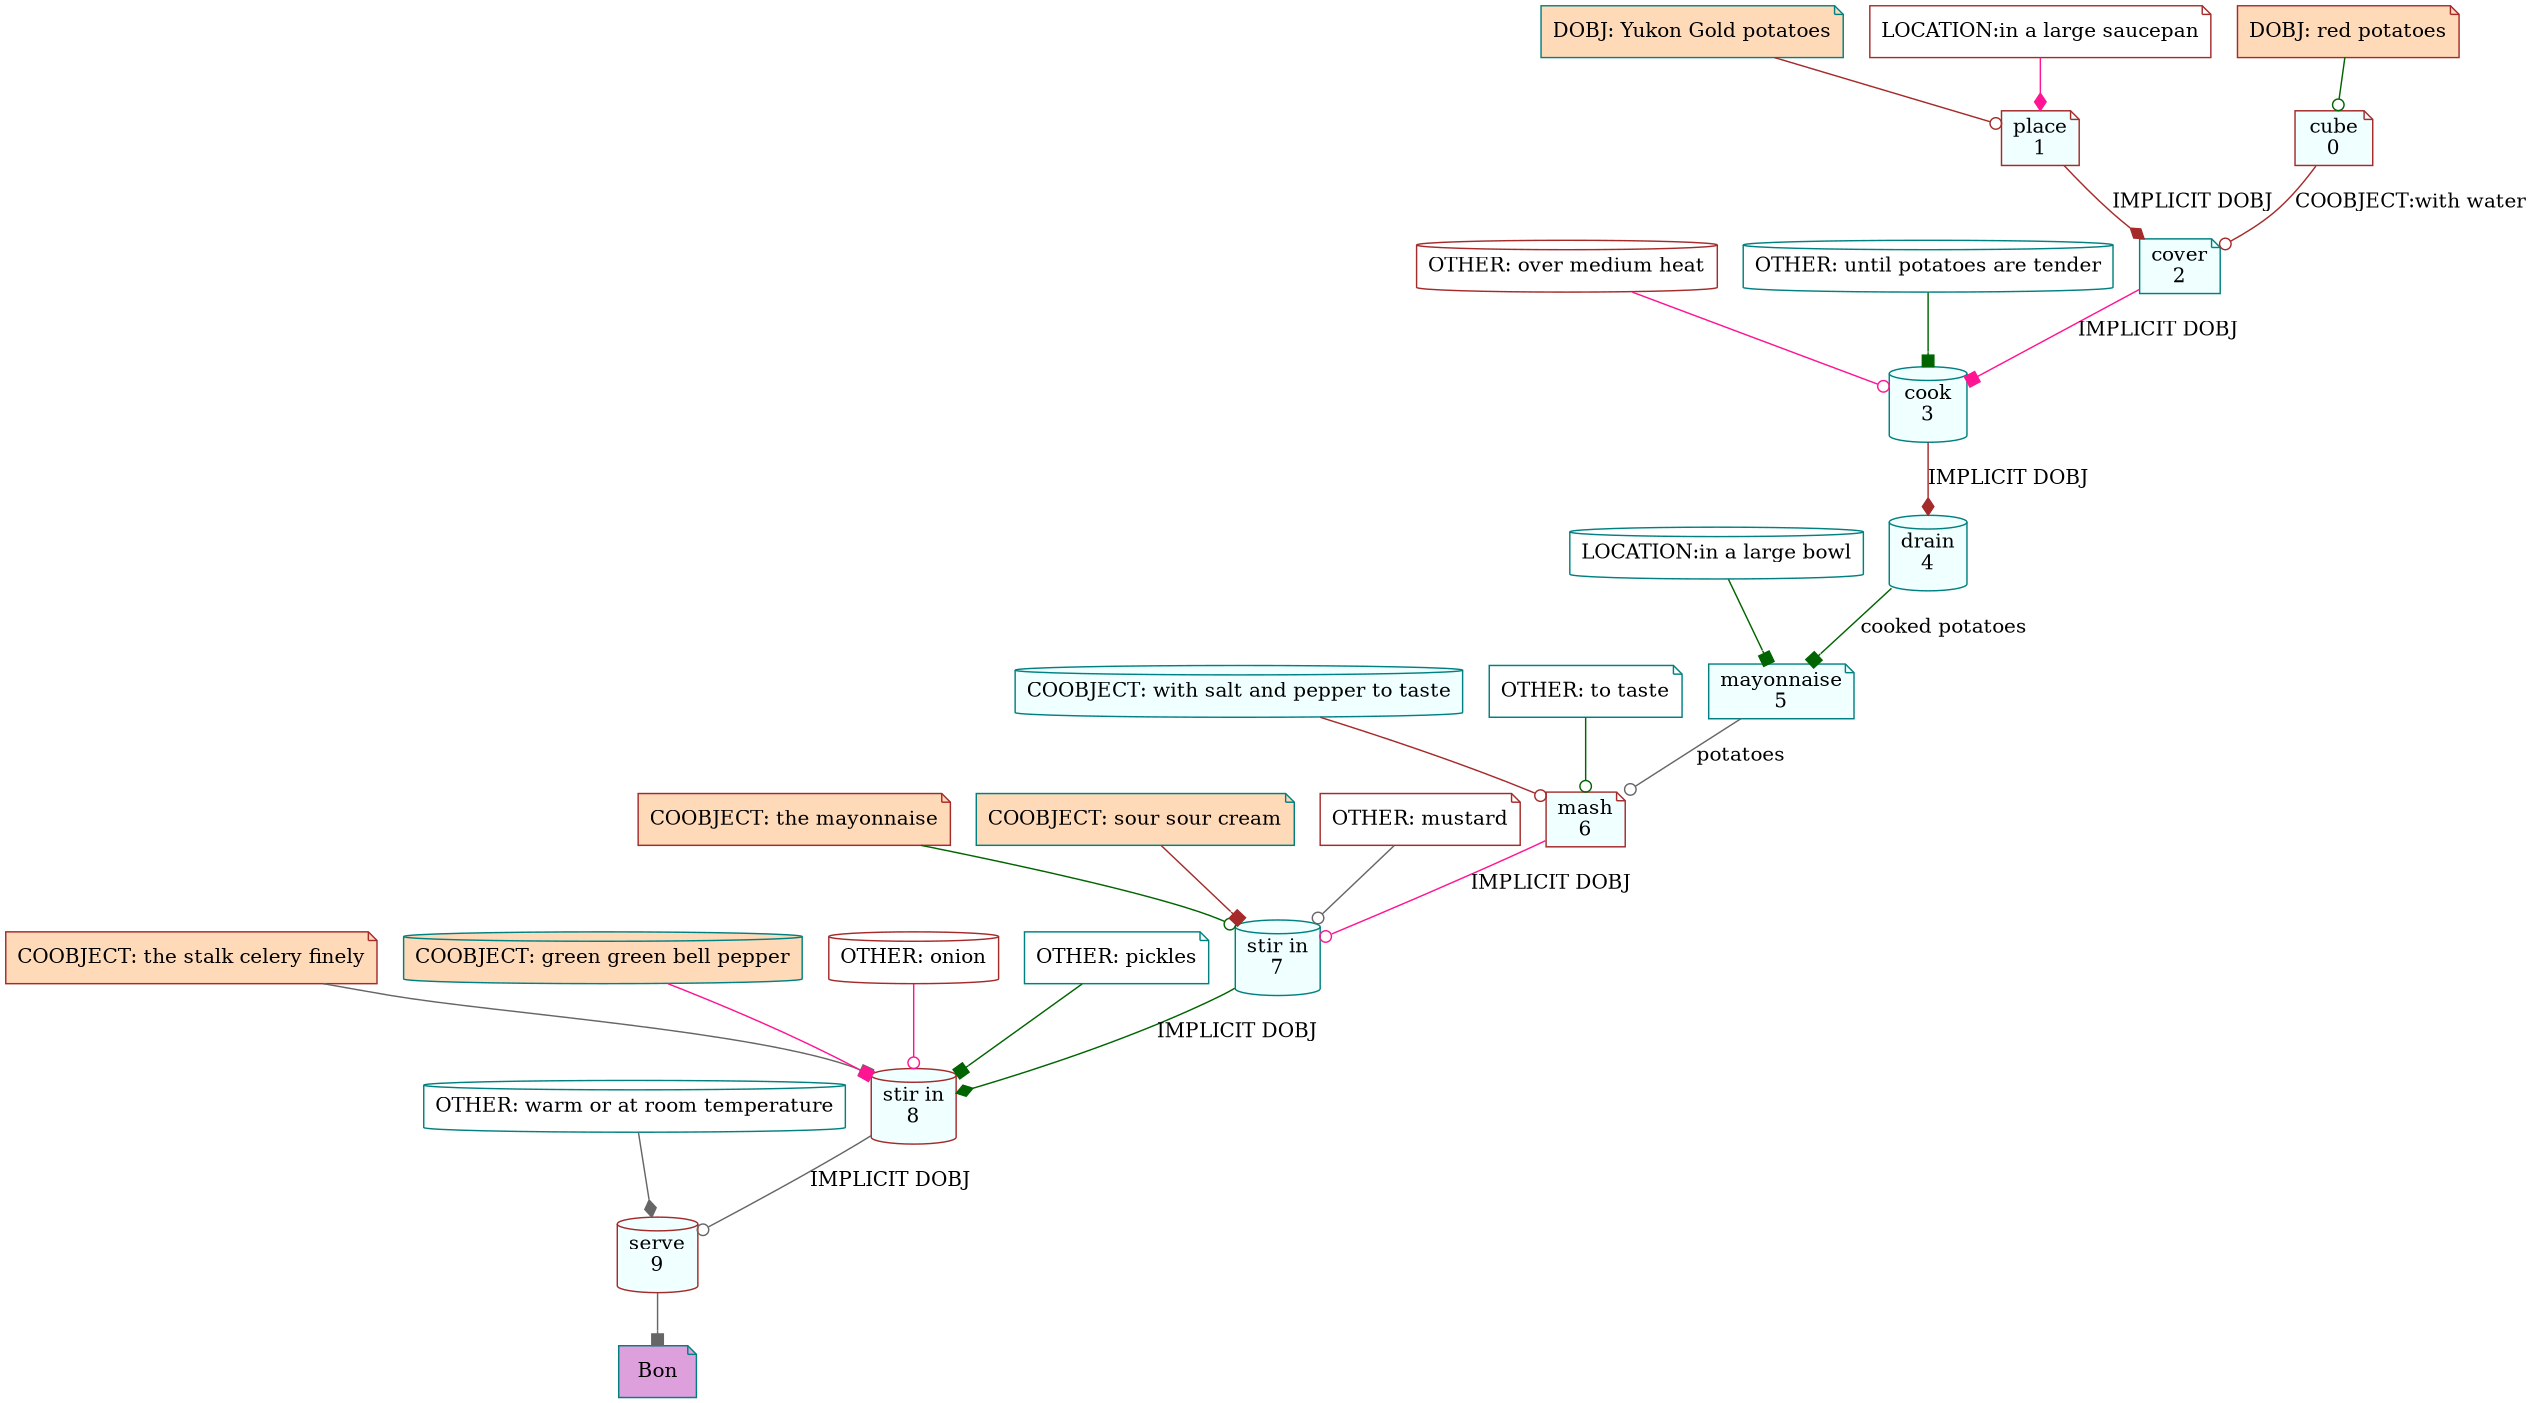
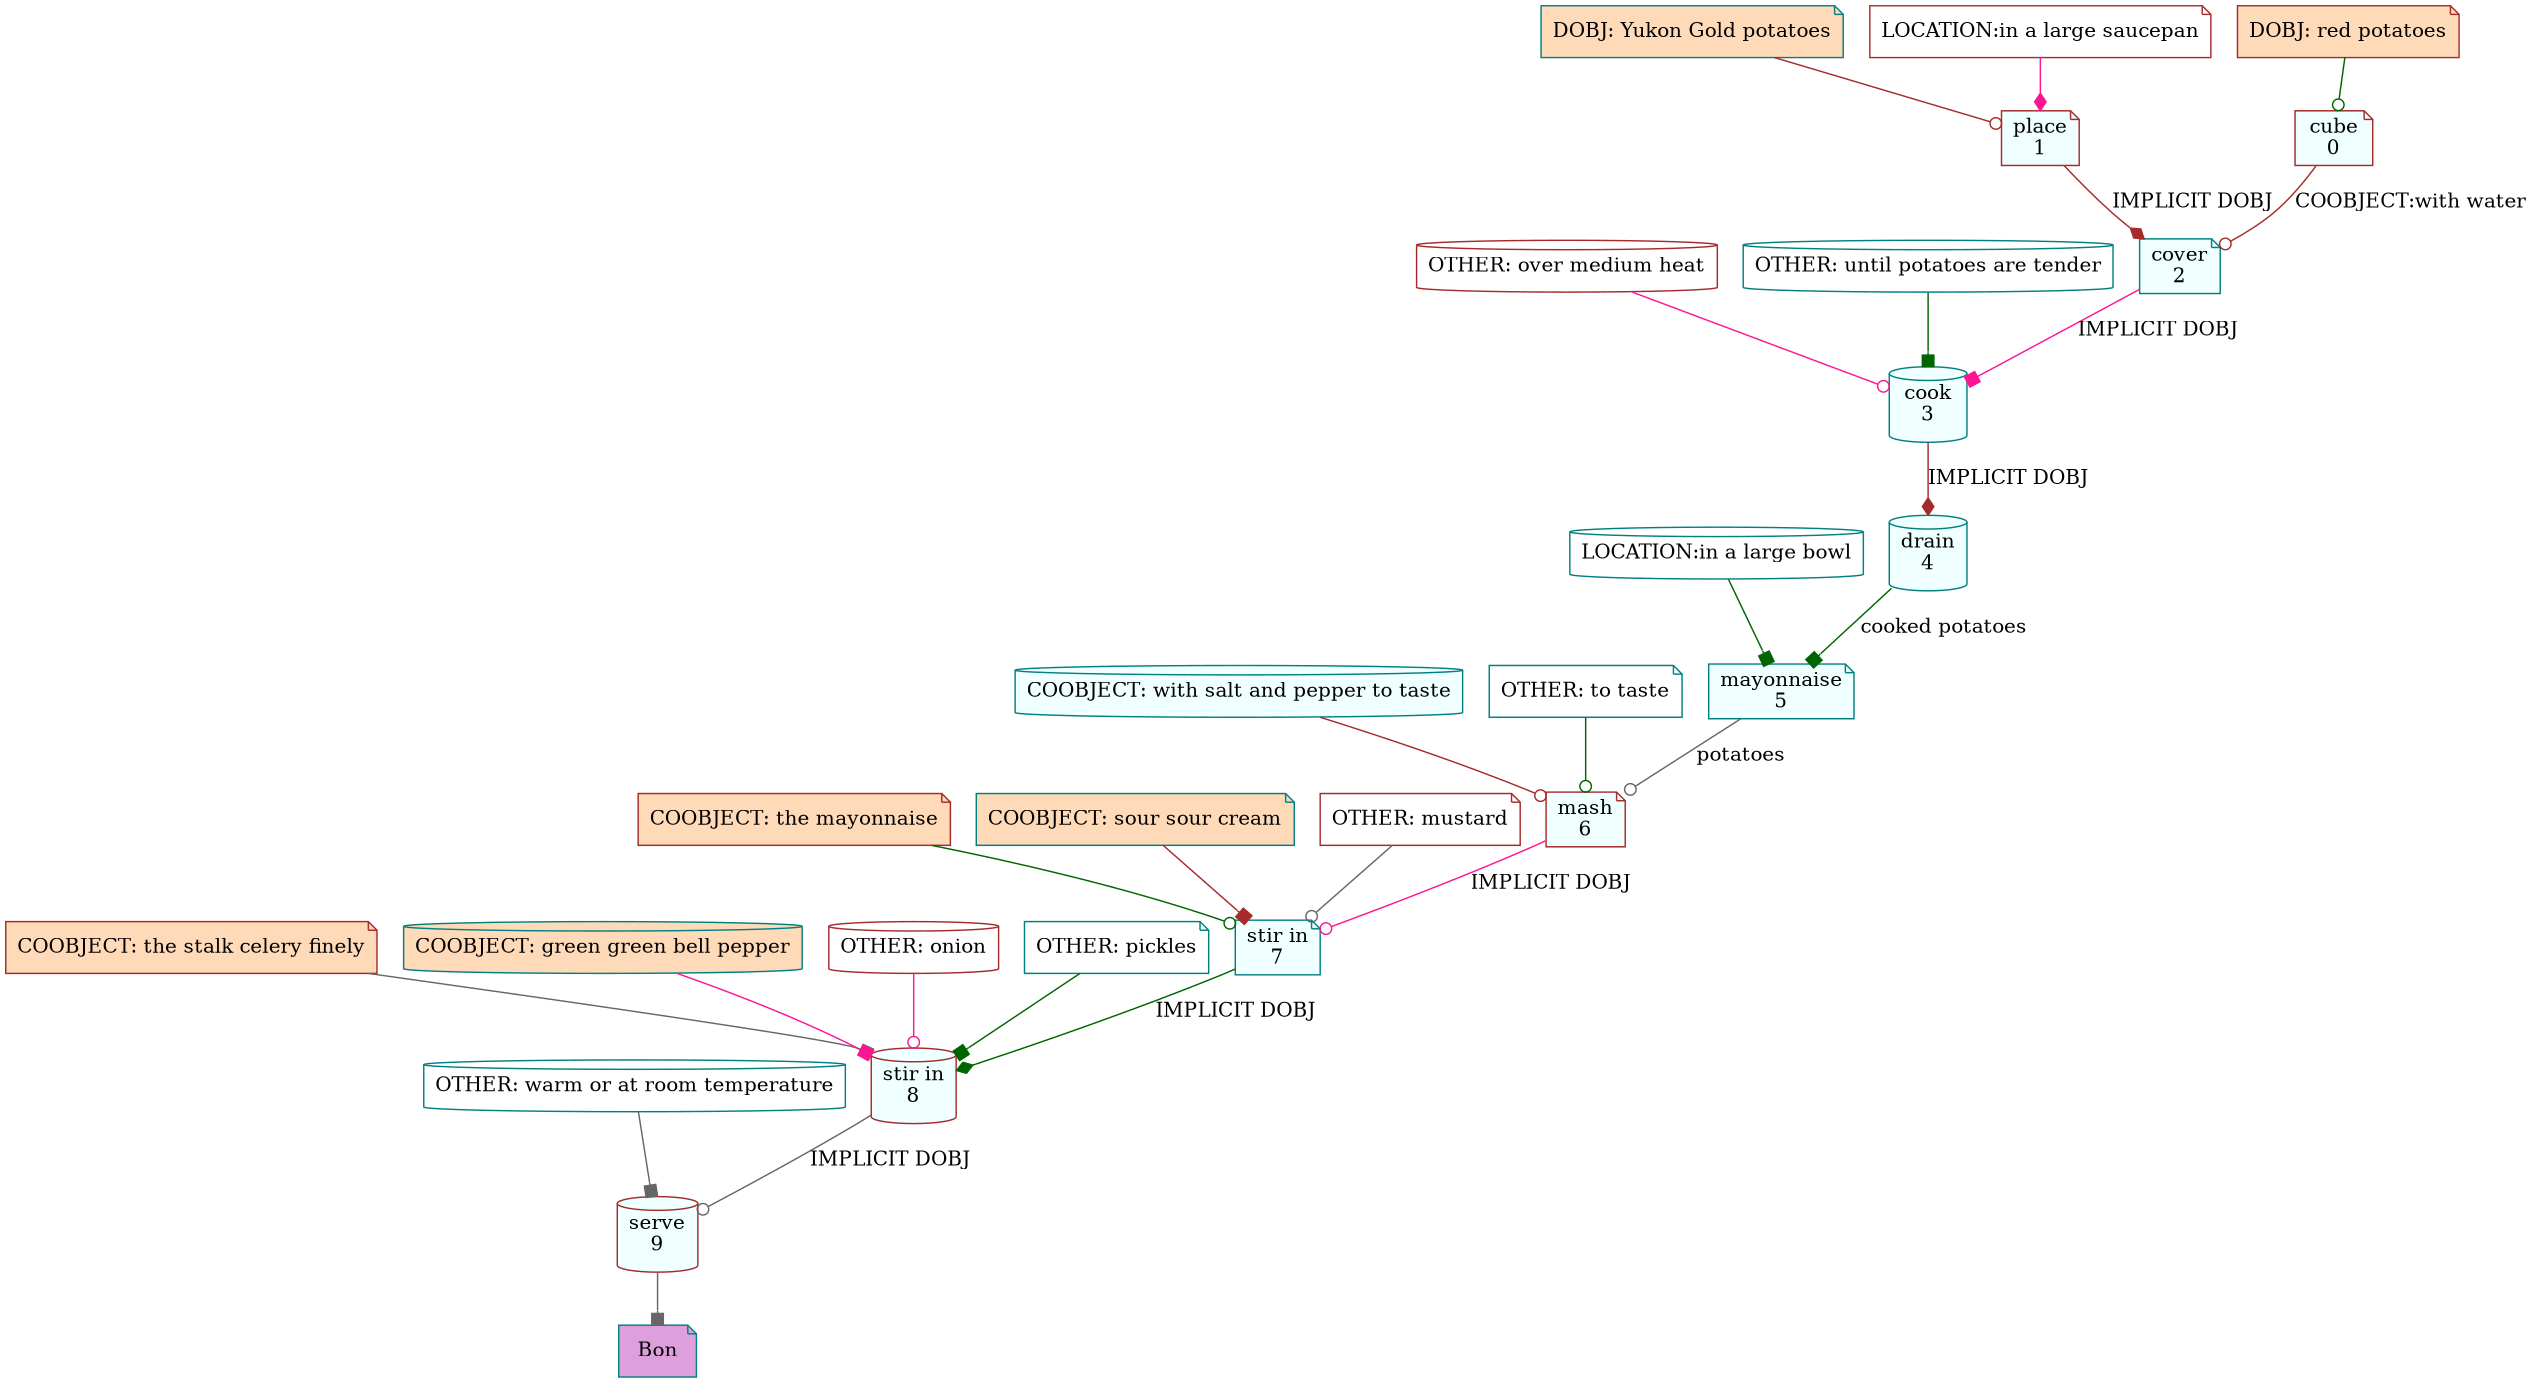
node "stir in 7": shape cylinder -> note
edge "OTHER: warm or at room temperature" -> "serve 9": arrowhead diamond -> box
